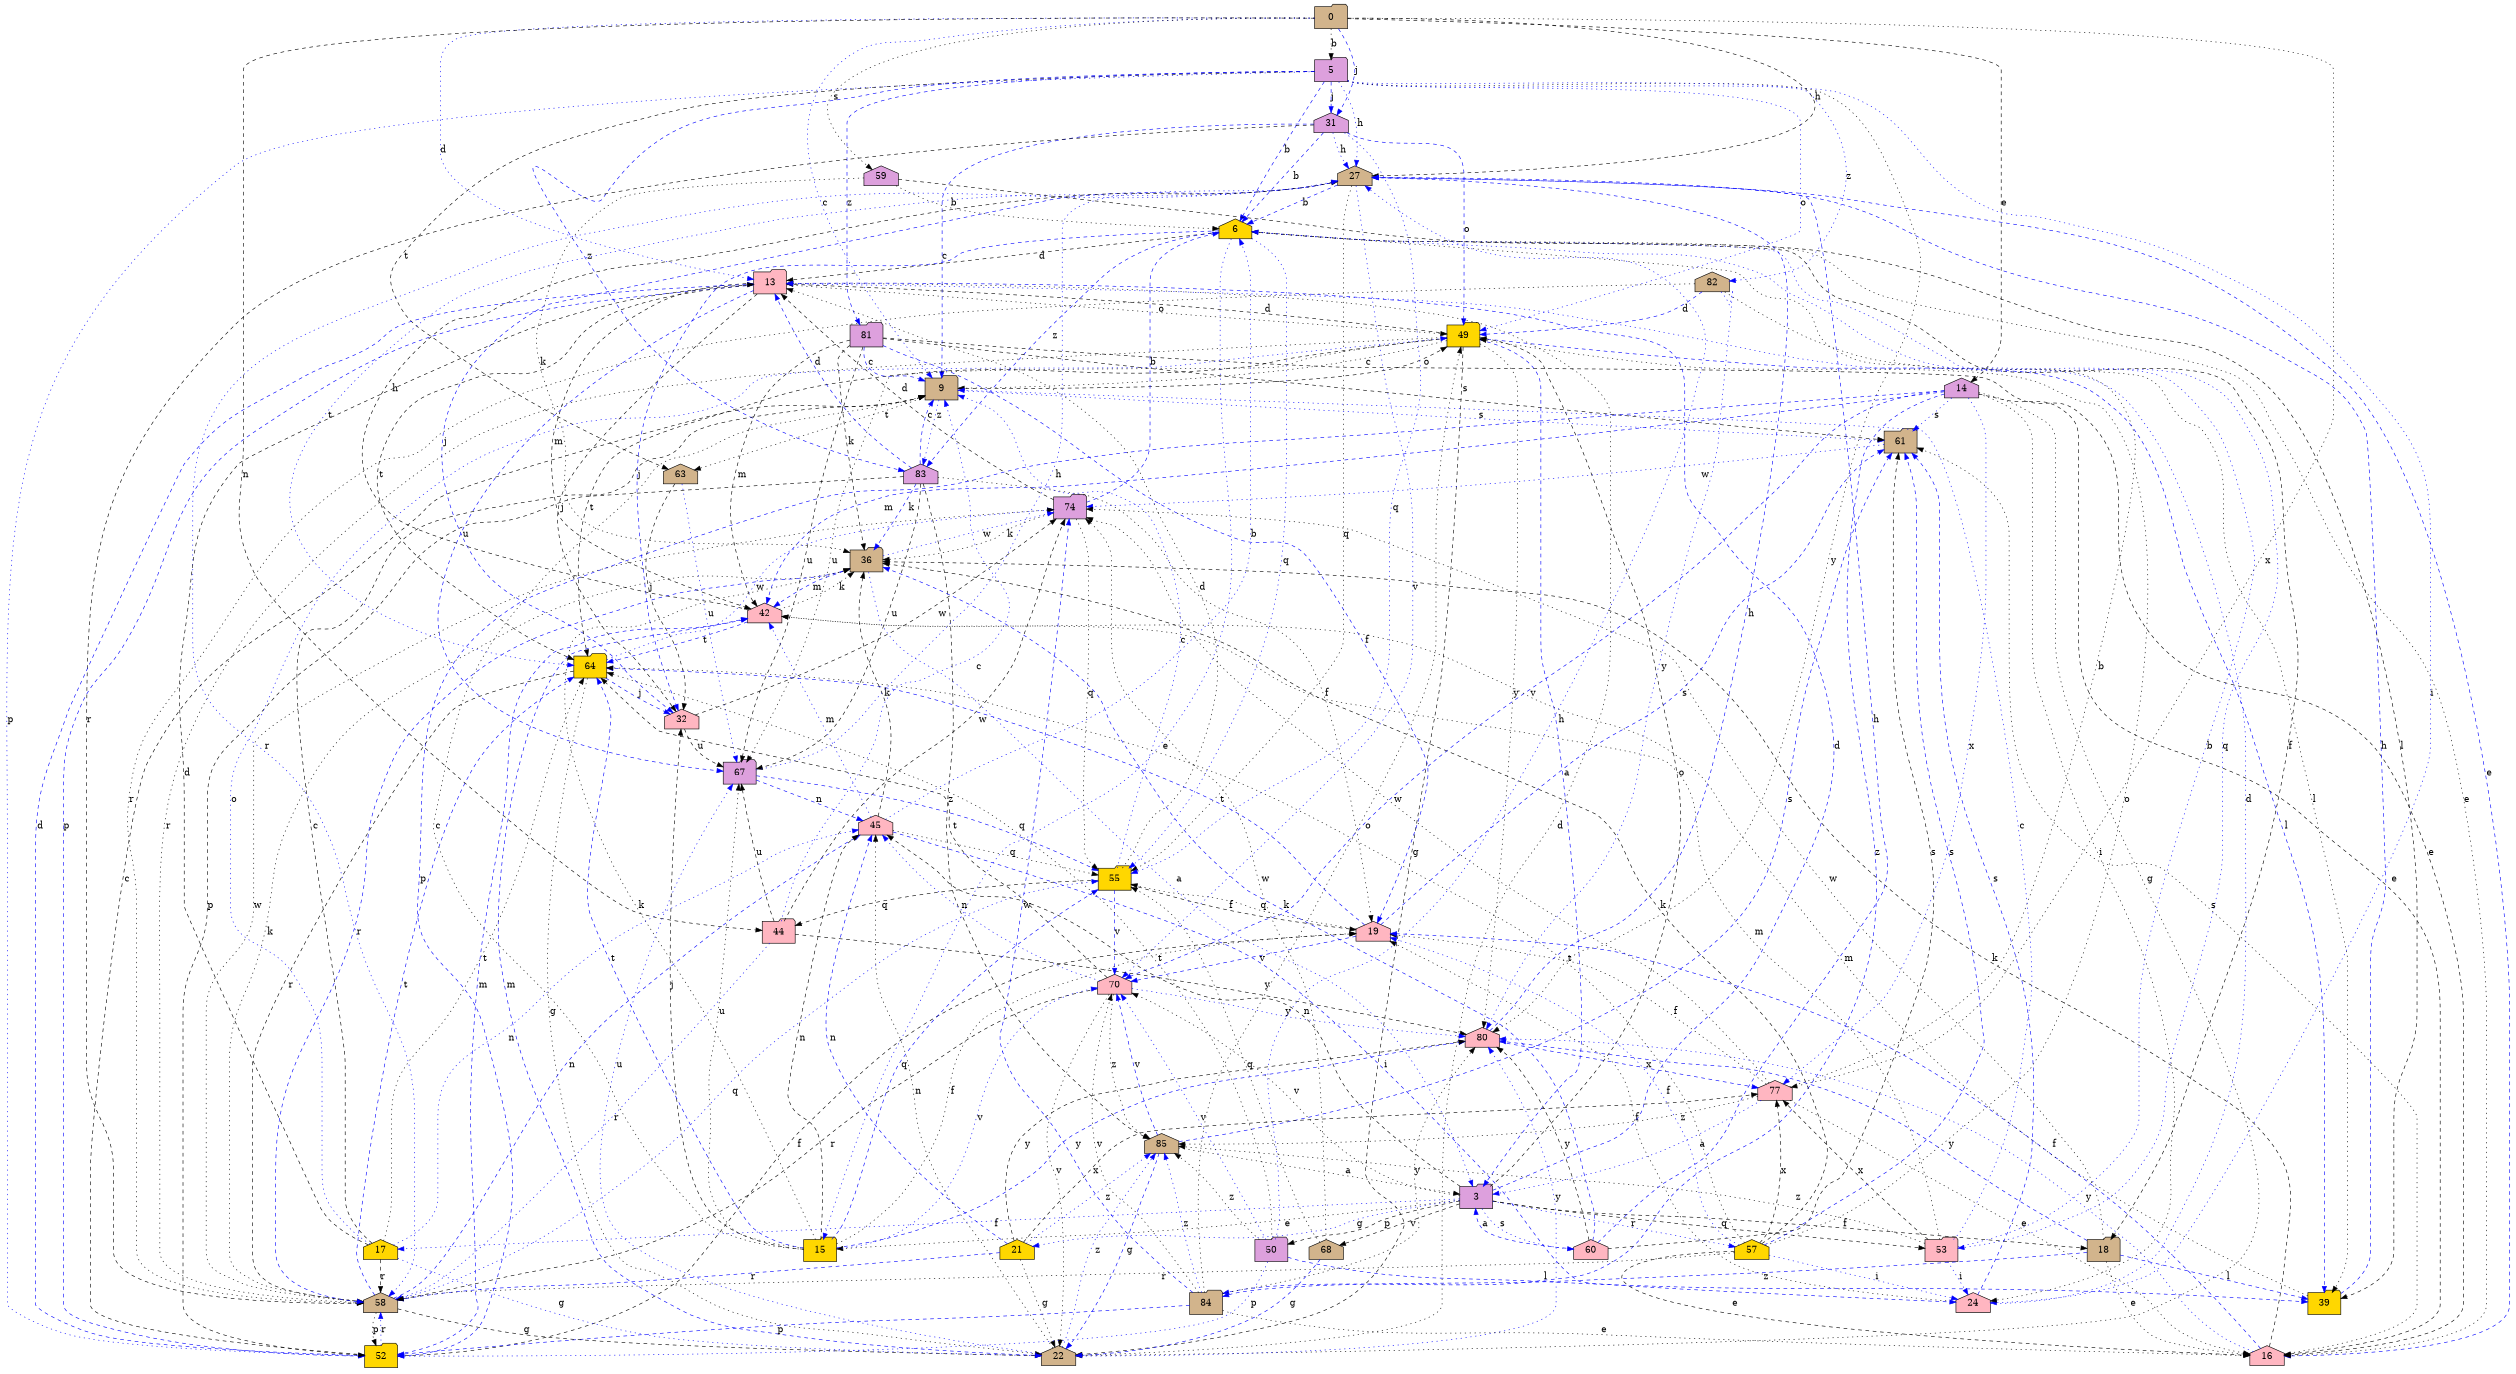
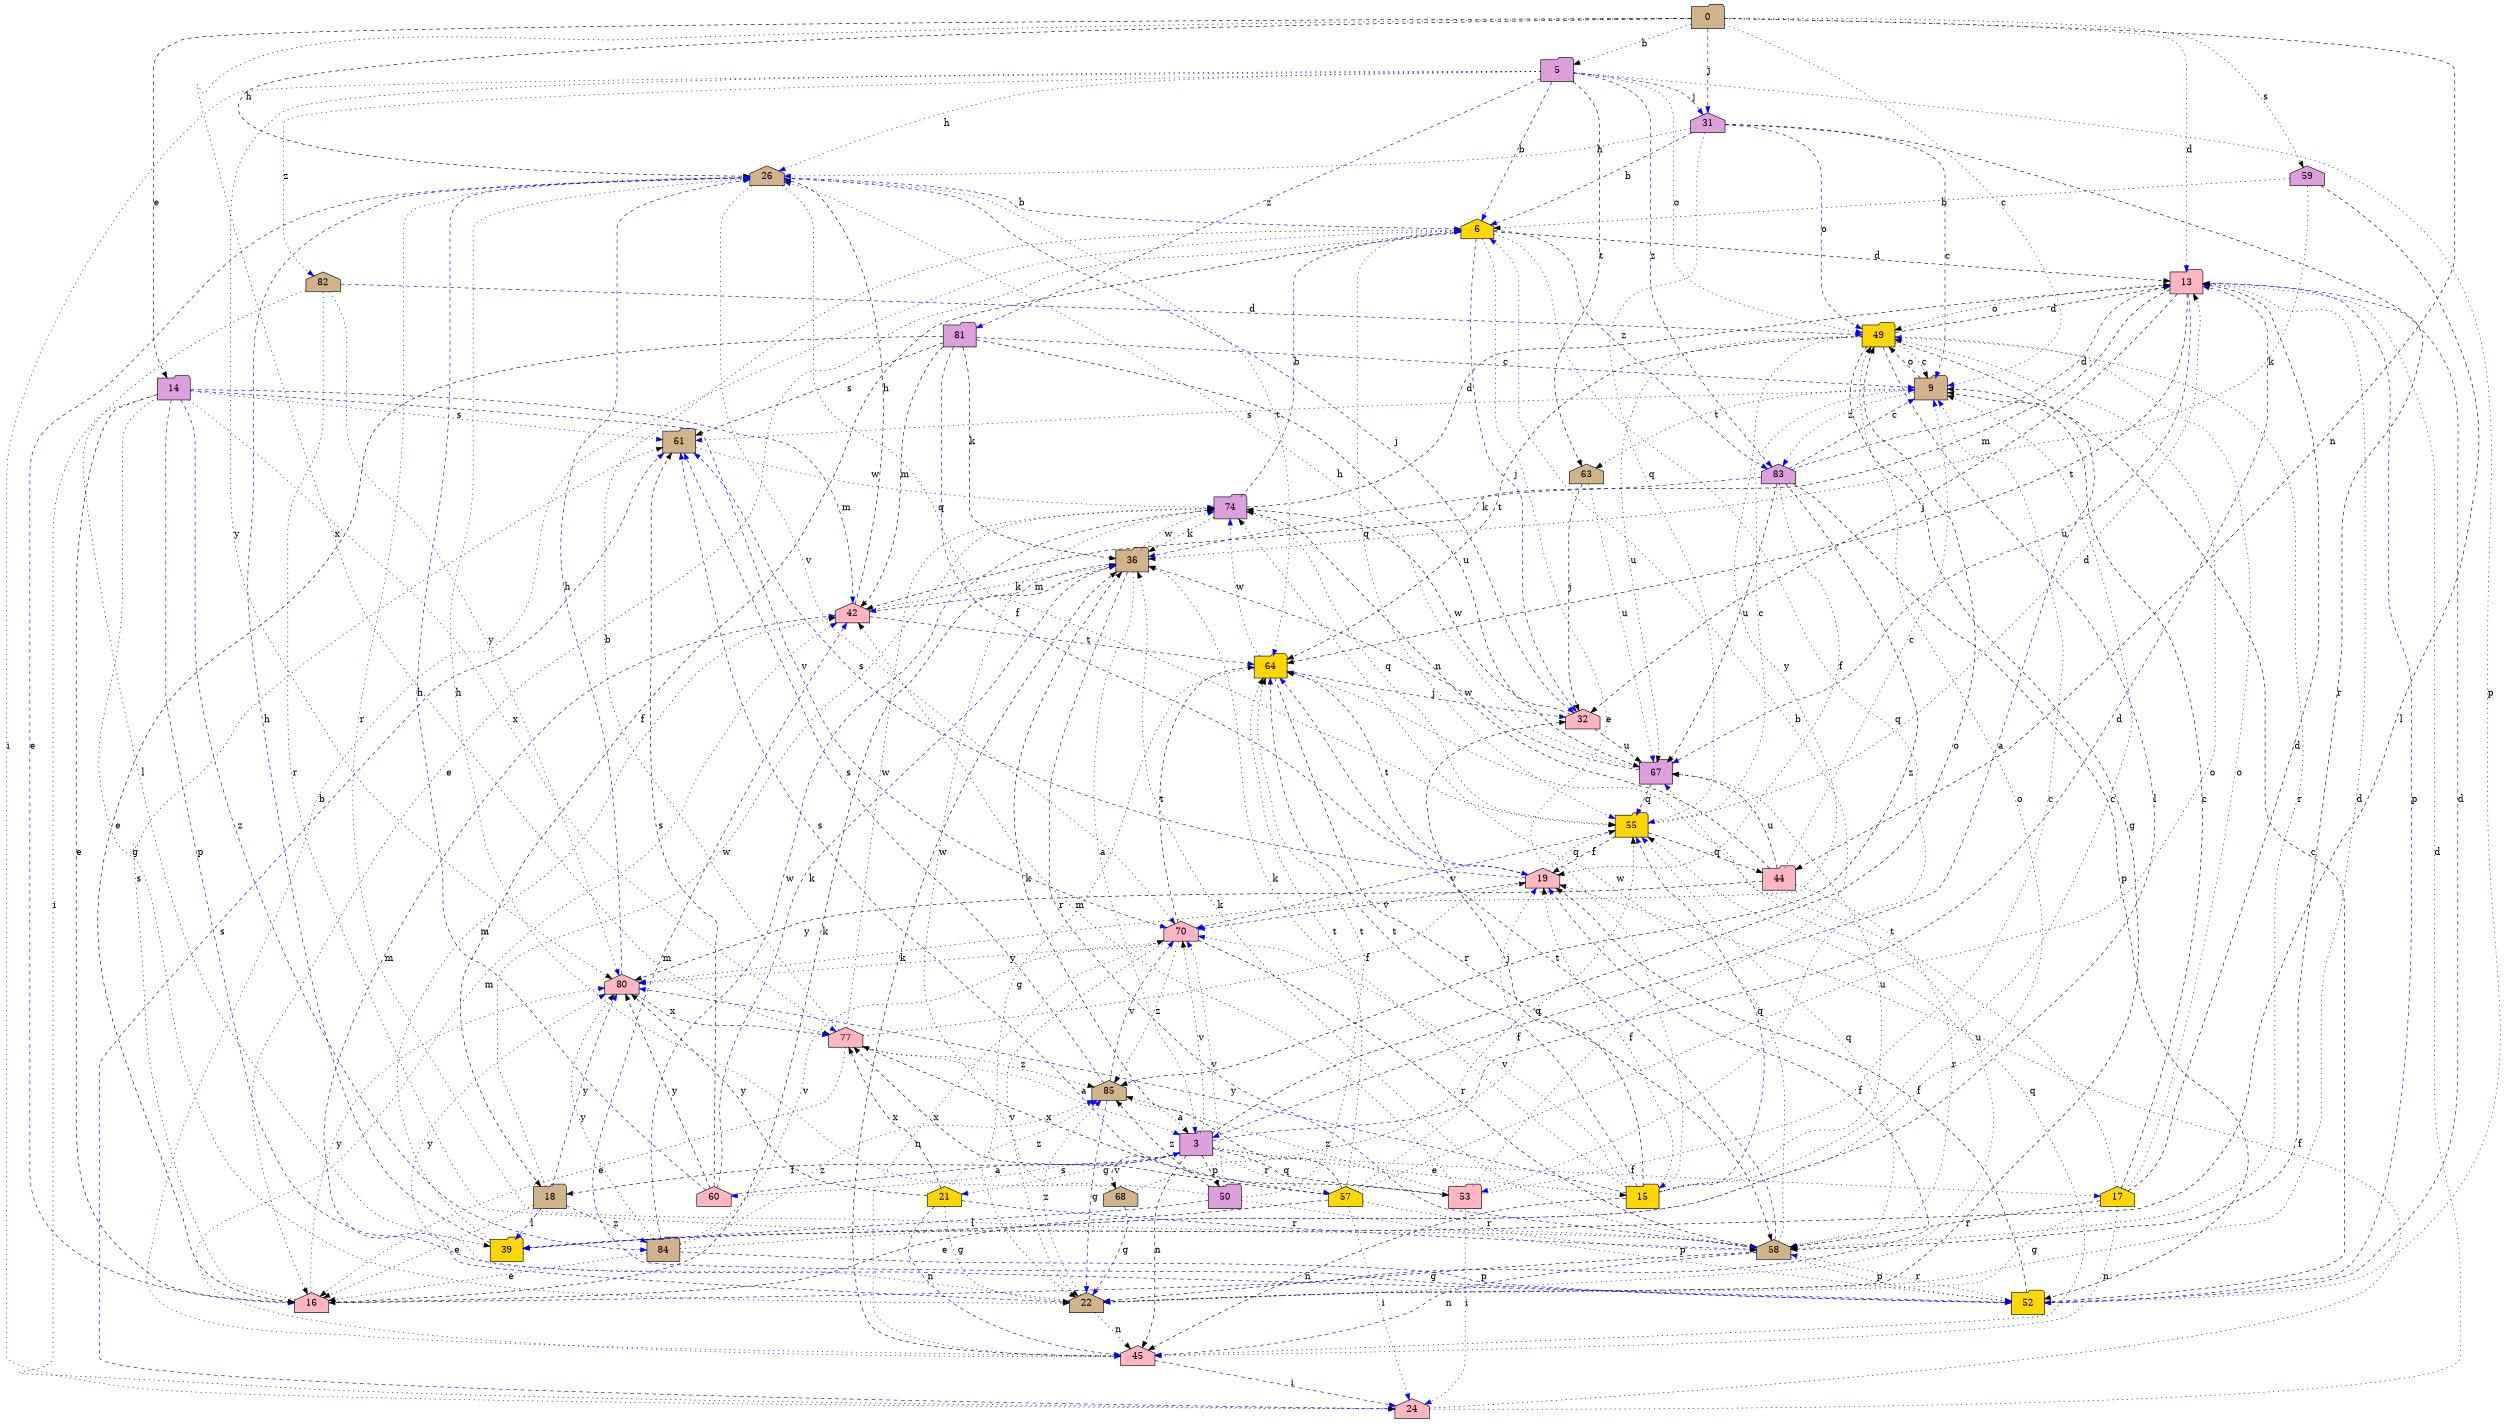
node "27": label "27" -> "26"
node "14": shape house -> folder
edge "67" -> "45": now "67" -> "36"
edge "50" -> "85": style dotted -> dashed
